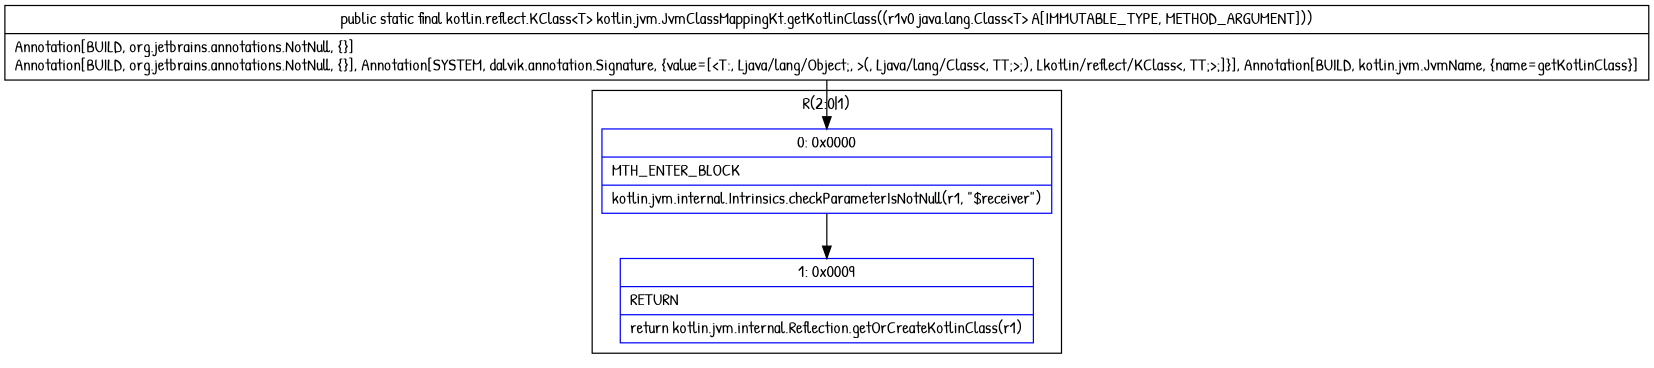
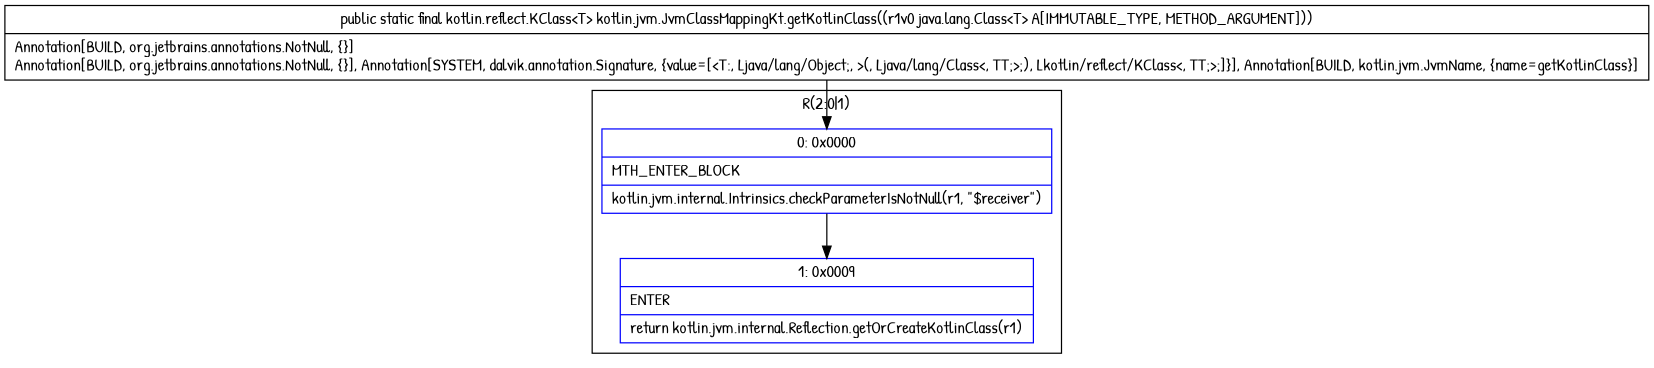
node "1: 0x0009": text "RETURN" -> "ENTER"
